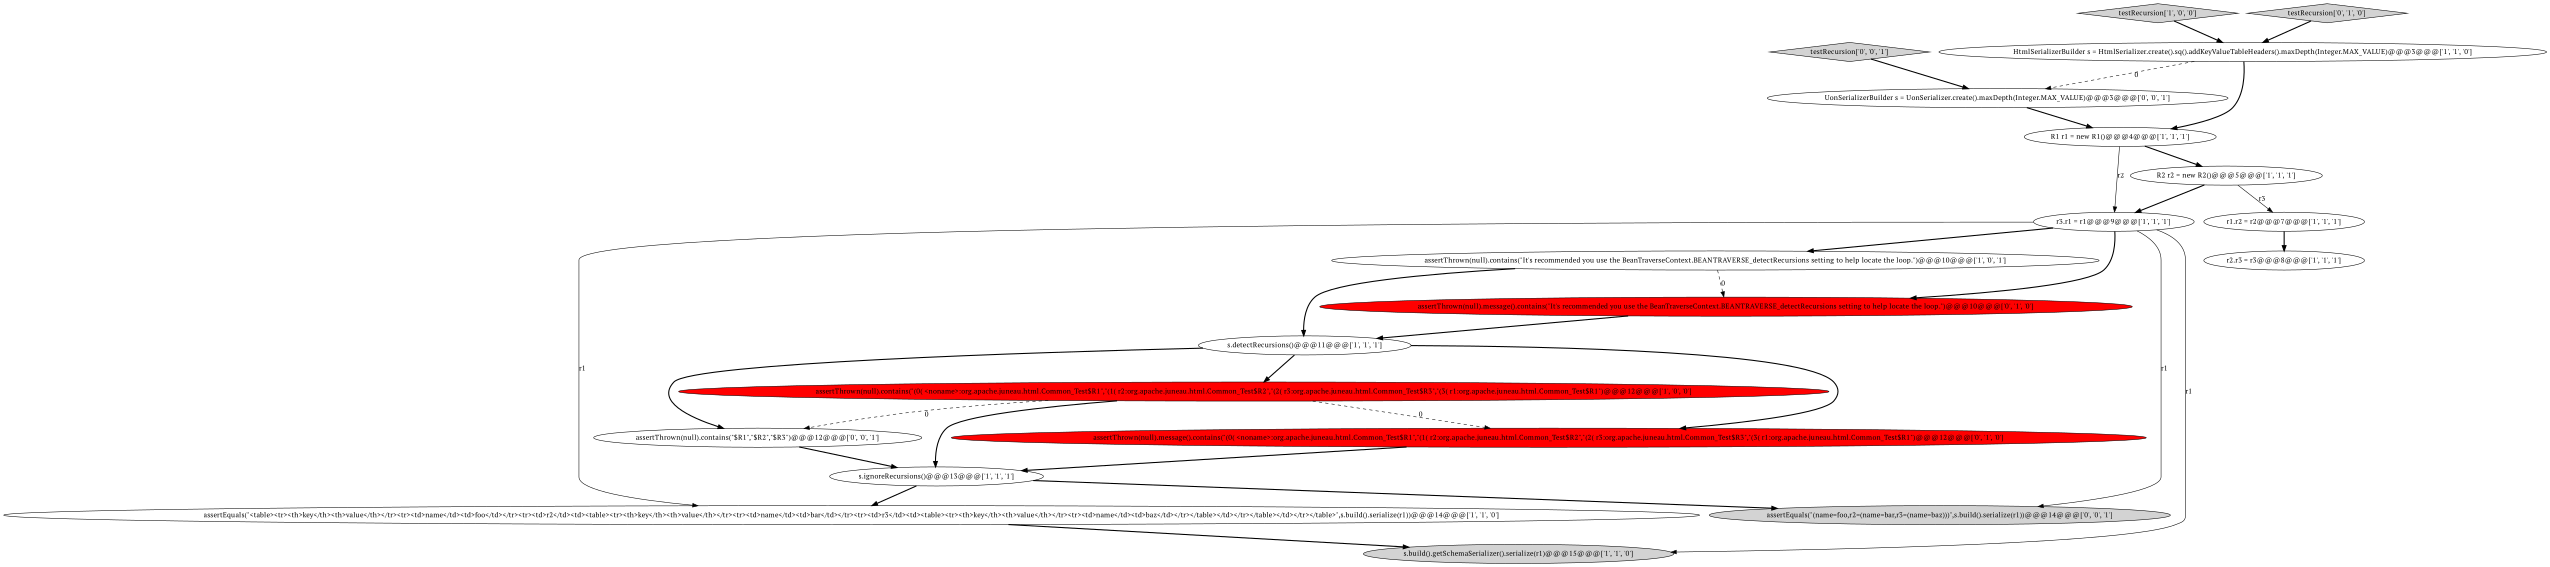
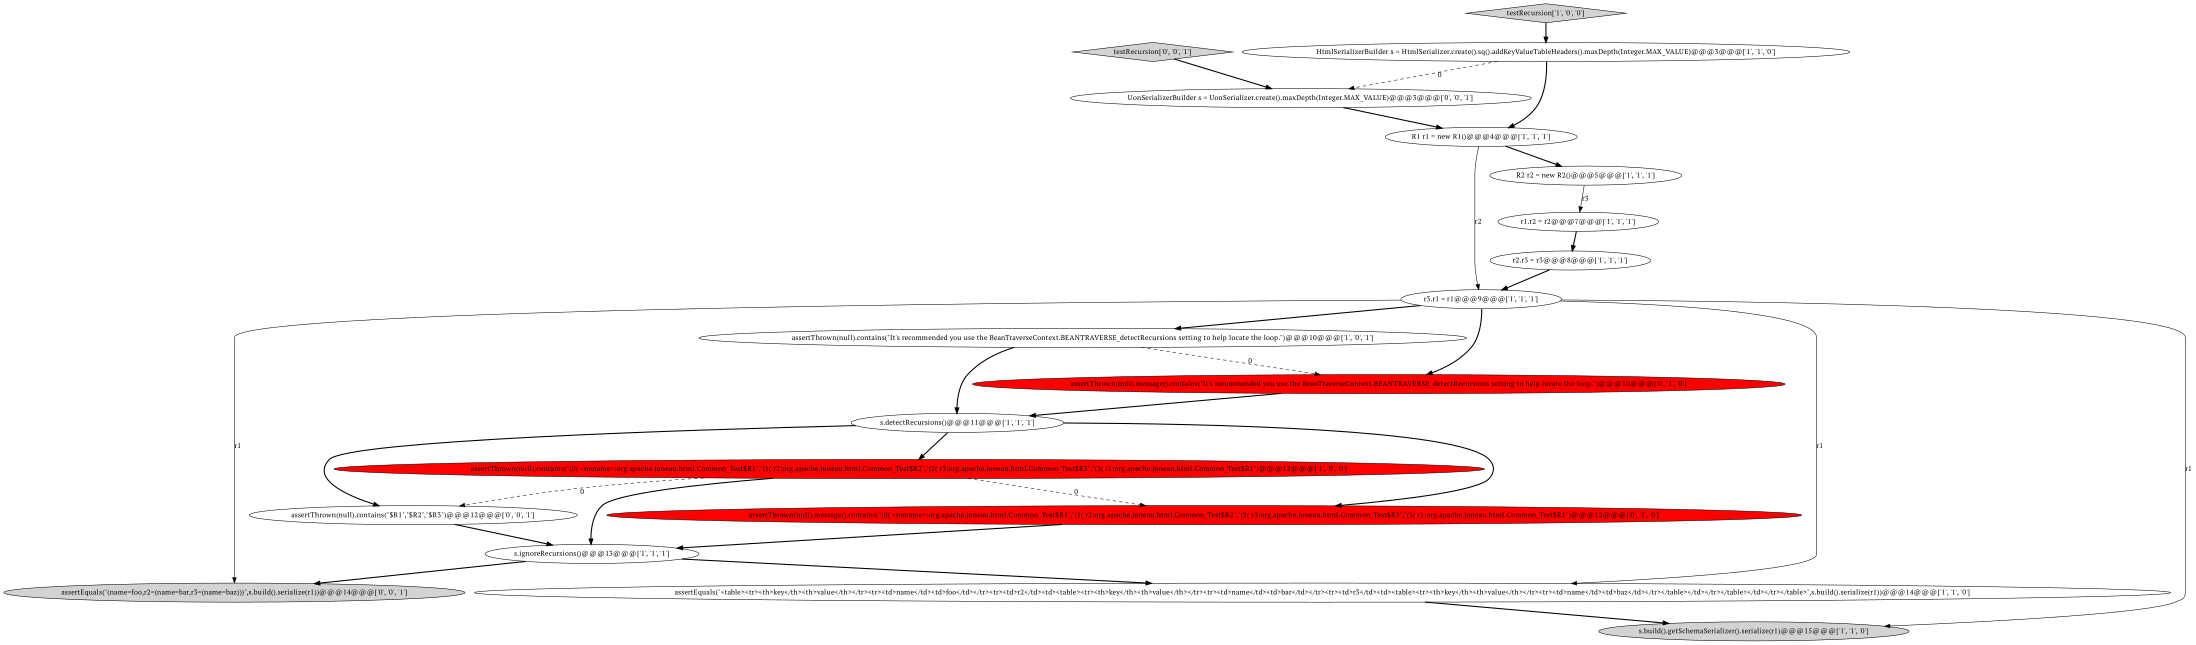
node "testRecursion['0', '1', '0']": removed
edge "R2 r2 = new R2()@@@5@@@['1', '1', '1']" -> "r3.r1 = r1@@@9@@@['1', '1', '1']": now "r2.r3 = r3@@@8@@@['1', '1', '1']" -> "r3.r1 = r1@@@9@@@['1', '1', '1']"
